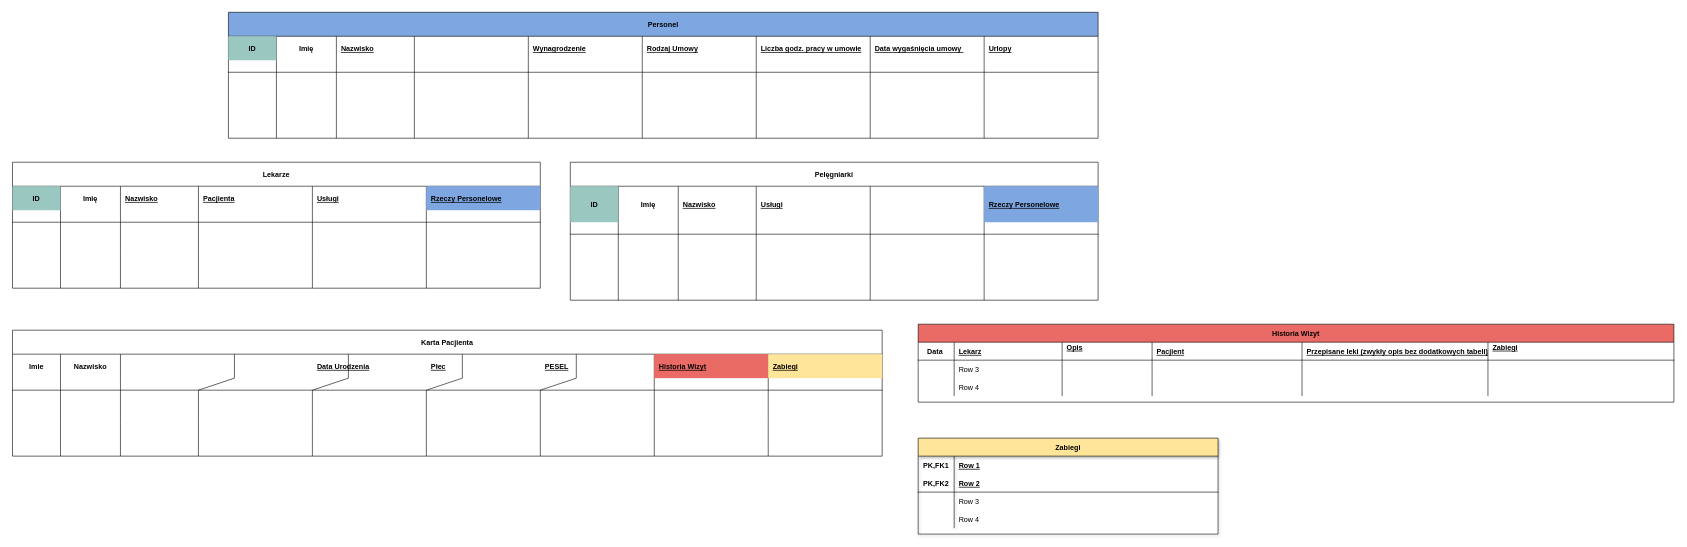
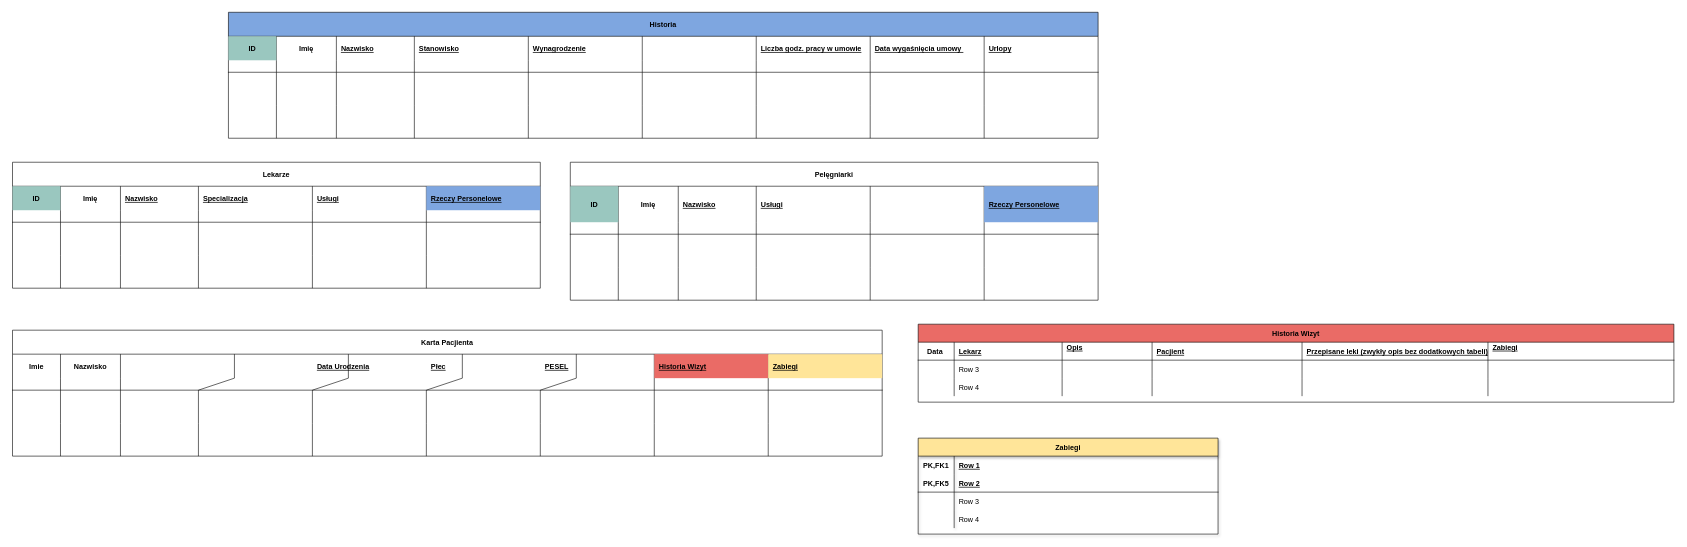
node "Personel": label "Personel" -> "Historia"
node "Stanowisko": added
node "Rodzaj Umowy": removed
node "Pacjienta": label "Pacjienta" -> "Specializacja"
node "PK,FK2": label "PK,FK2" -> "PK,FK5"
